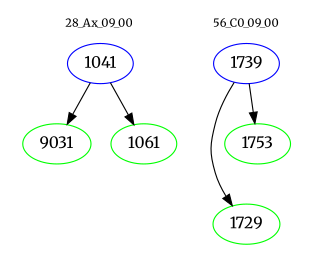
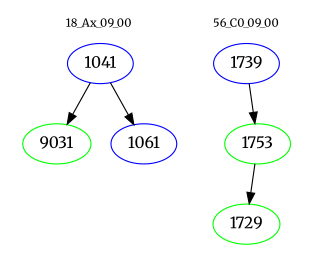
cluster "28_Ax_09_00": label "28_Ax_09_00" -> "18_Ax_09_00"
edge "1739" -> "1729": now "1753" -> "1729"
node "1061": color green -> blue
